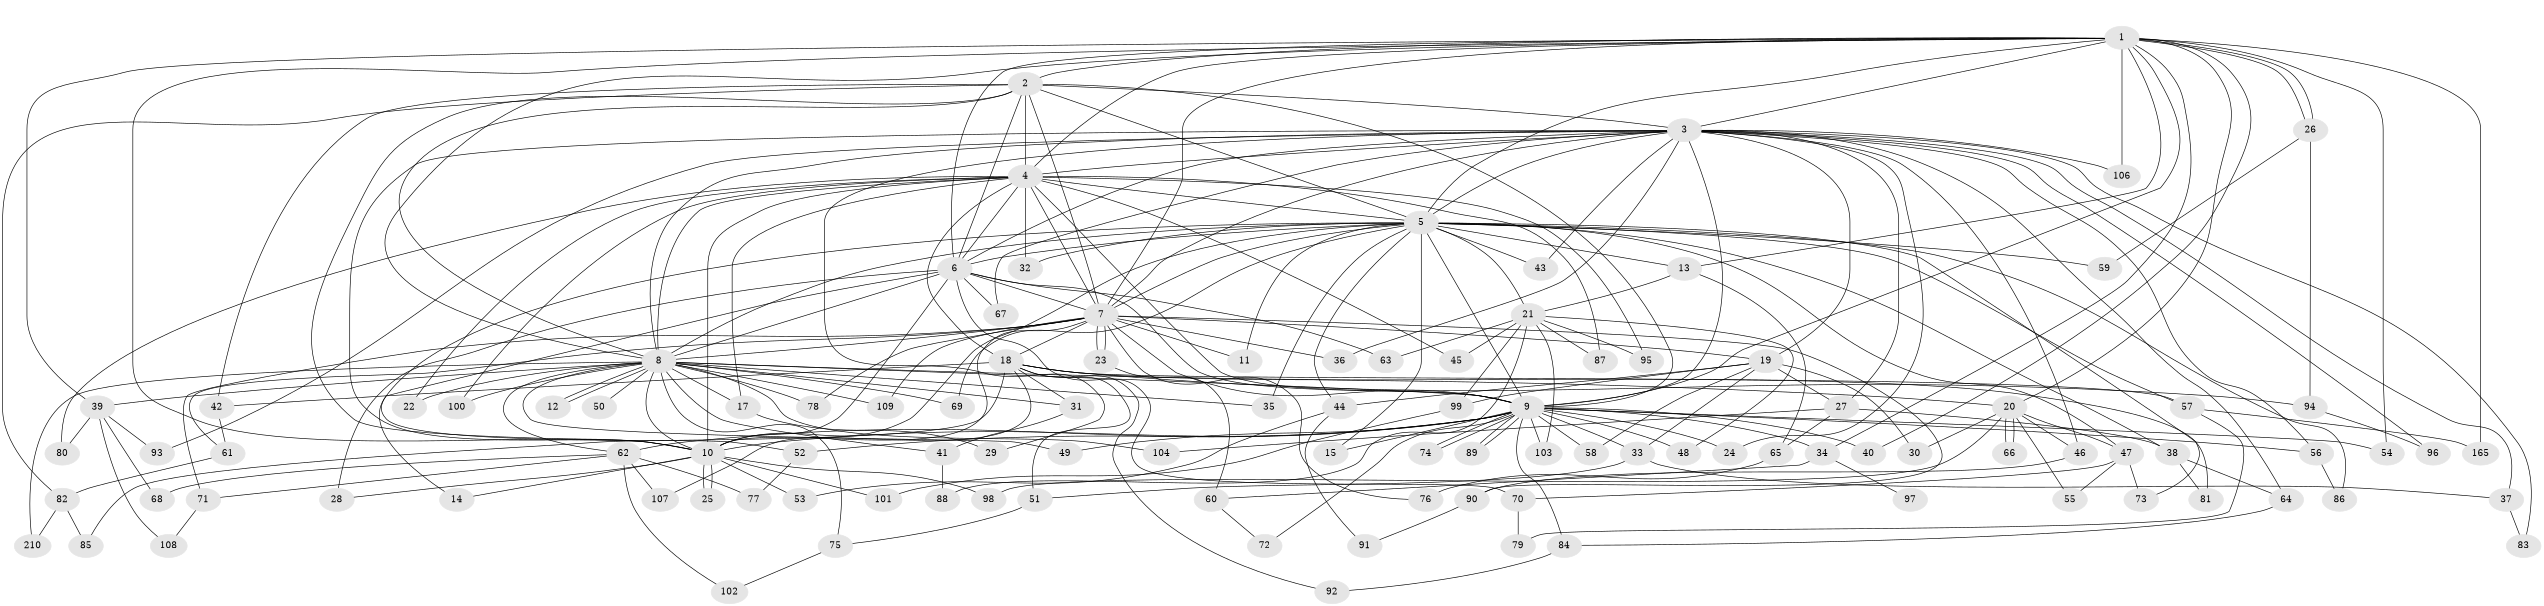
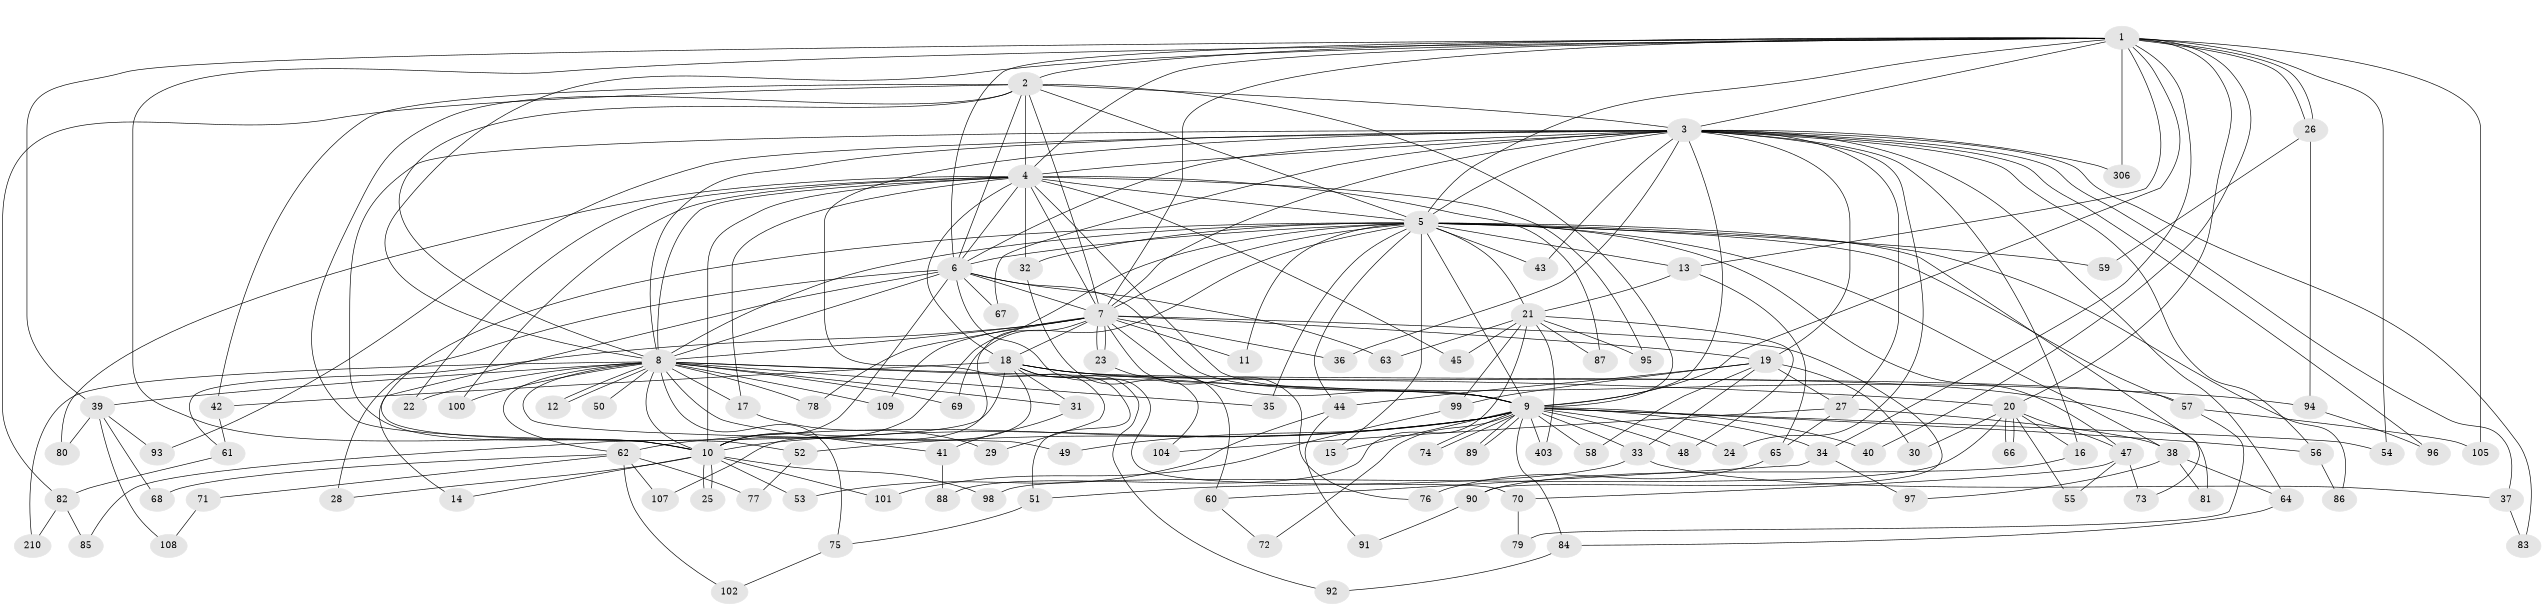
node "106": label "106" -> "306"
edge "7" -- "71": removed
edge "8" -- "104": now "32" -- "104"
node "103": label "103" -> "403"
node "46": label "46" -> "16"
node "165": label "165" -> "105"
edge "38" -- "97": added
